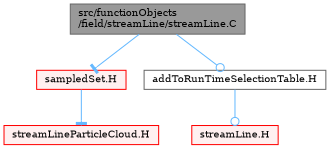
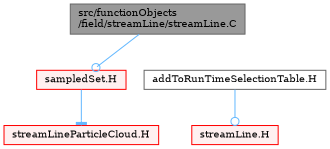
edge "src/functionObjects /field/streamLine/streamLine.C" -> "addToRunTimeSelectionTable.H": removed
edge "src/functionObjects /field/streamLine/streamLine.C" -> "sampledSet.H": arrowhead tee -> odot
